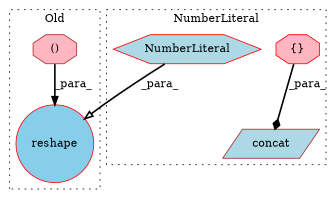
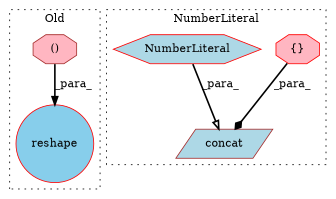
edge "NumberLiteral" -> "reshape": now "NumberLiteral" -> "concat"
